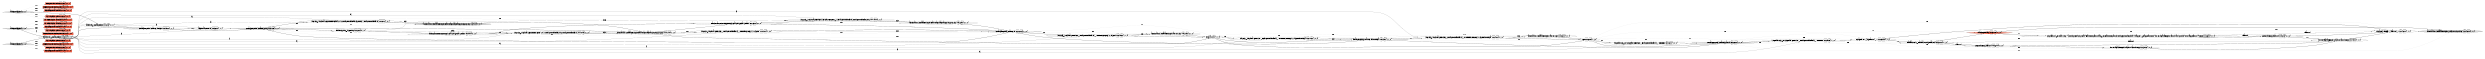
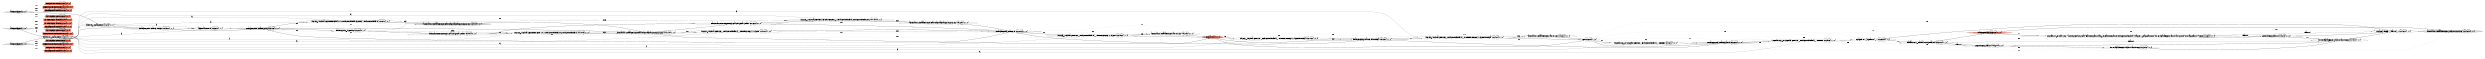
node "return@@@21@@@['1', '1', '0']": fillcolor white -> tomato
